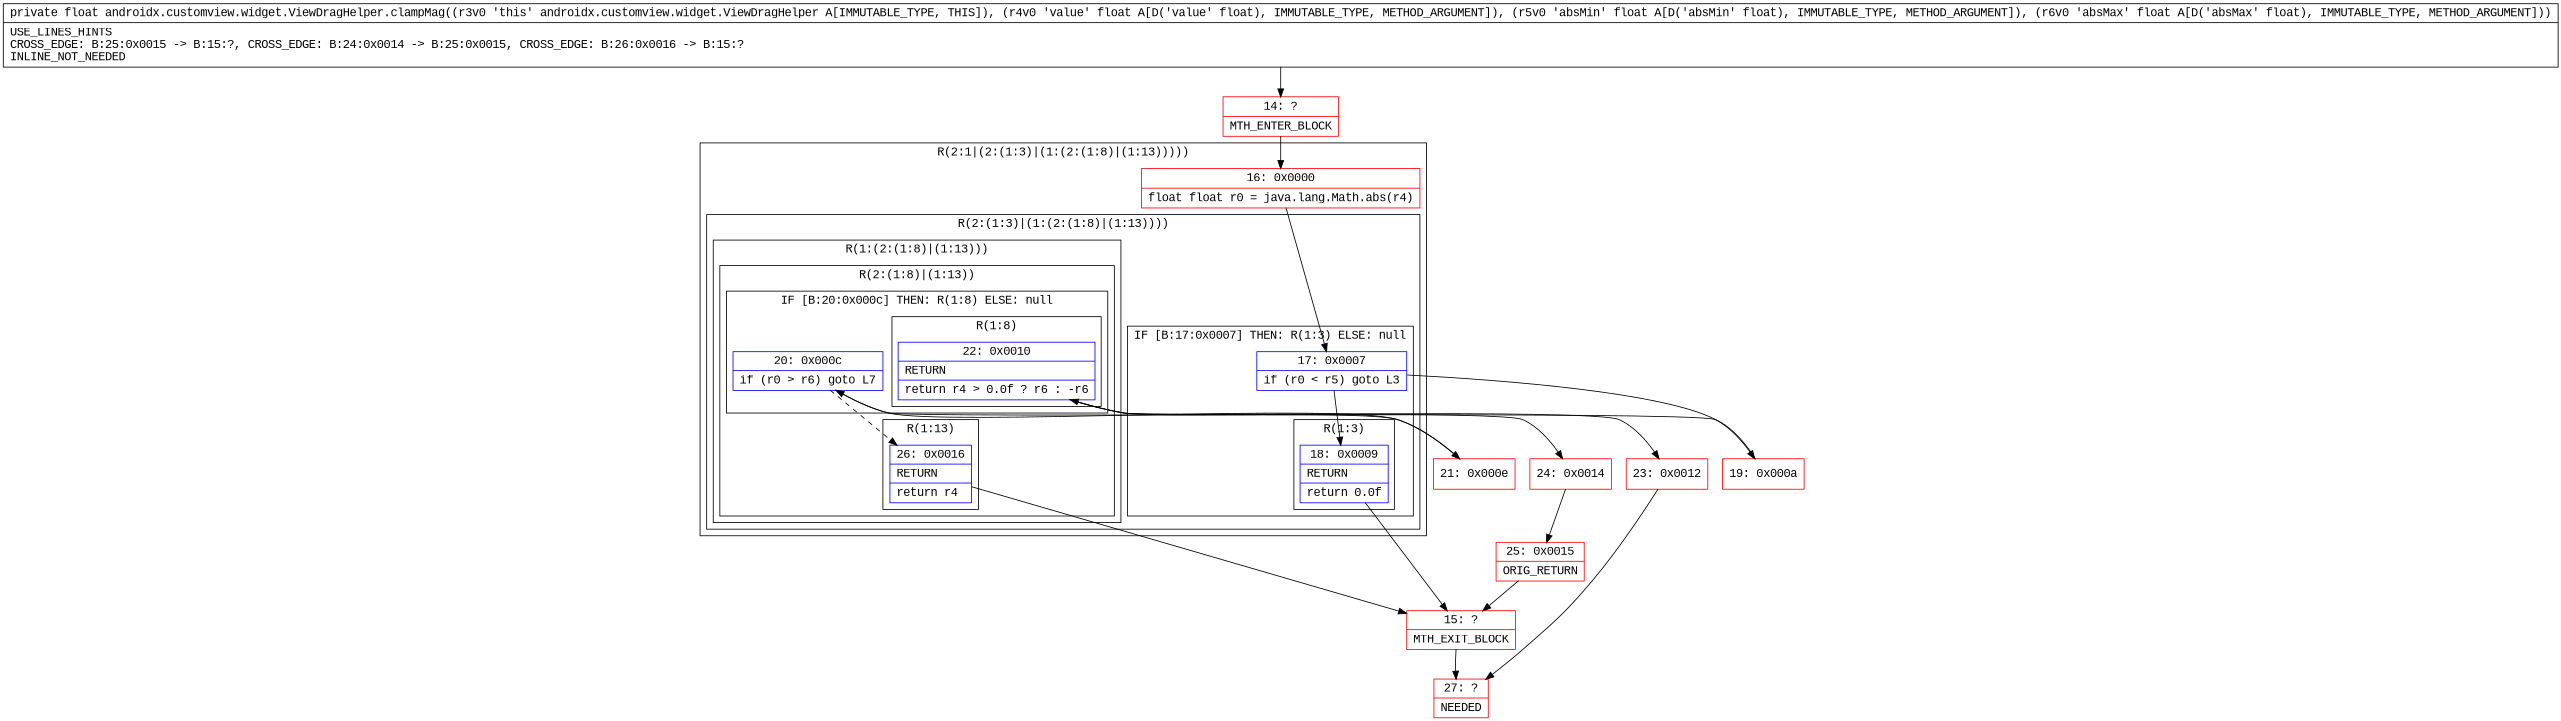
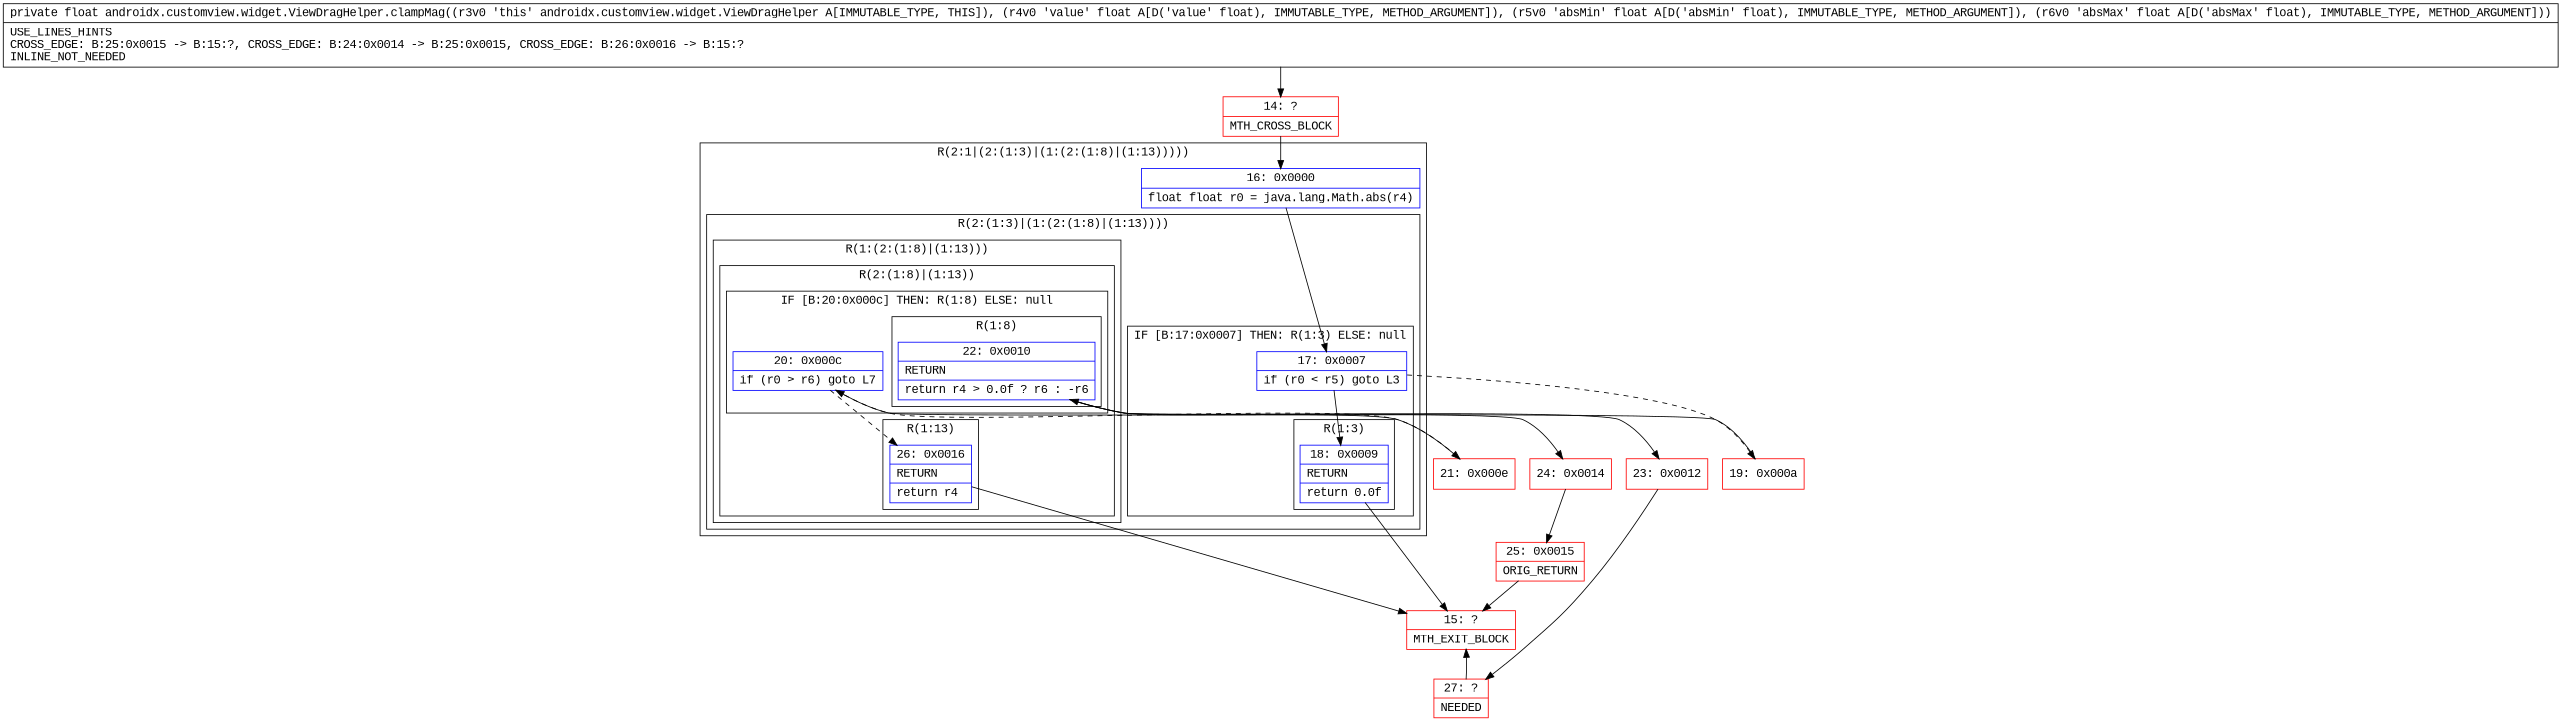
node "14: ?": text "MTH_ENTER_BLOCK" -> "MTH_CROSS_BLOCK"
node "16: 0x0000": color red -> blue
edge "17: 0x0007" -> "19: 0x000a": style solid -> dashed
edge "20: 0x000c" -> "21: 0x000e": style solid -> dashed
edge "15: ?" -> "27: ?": reversed
